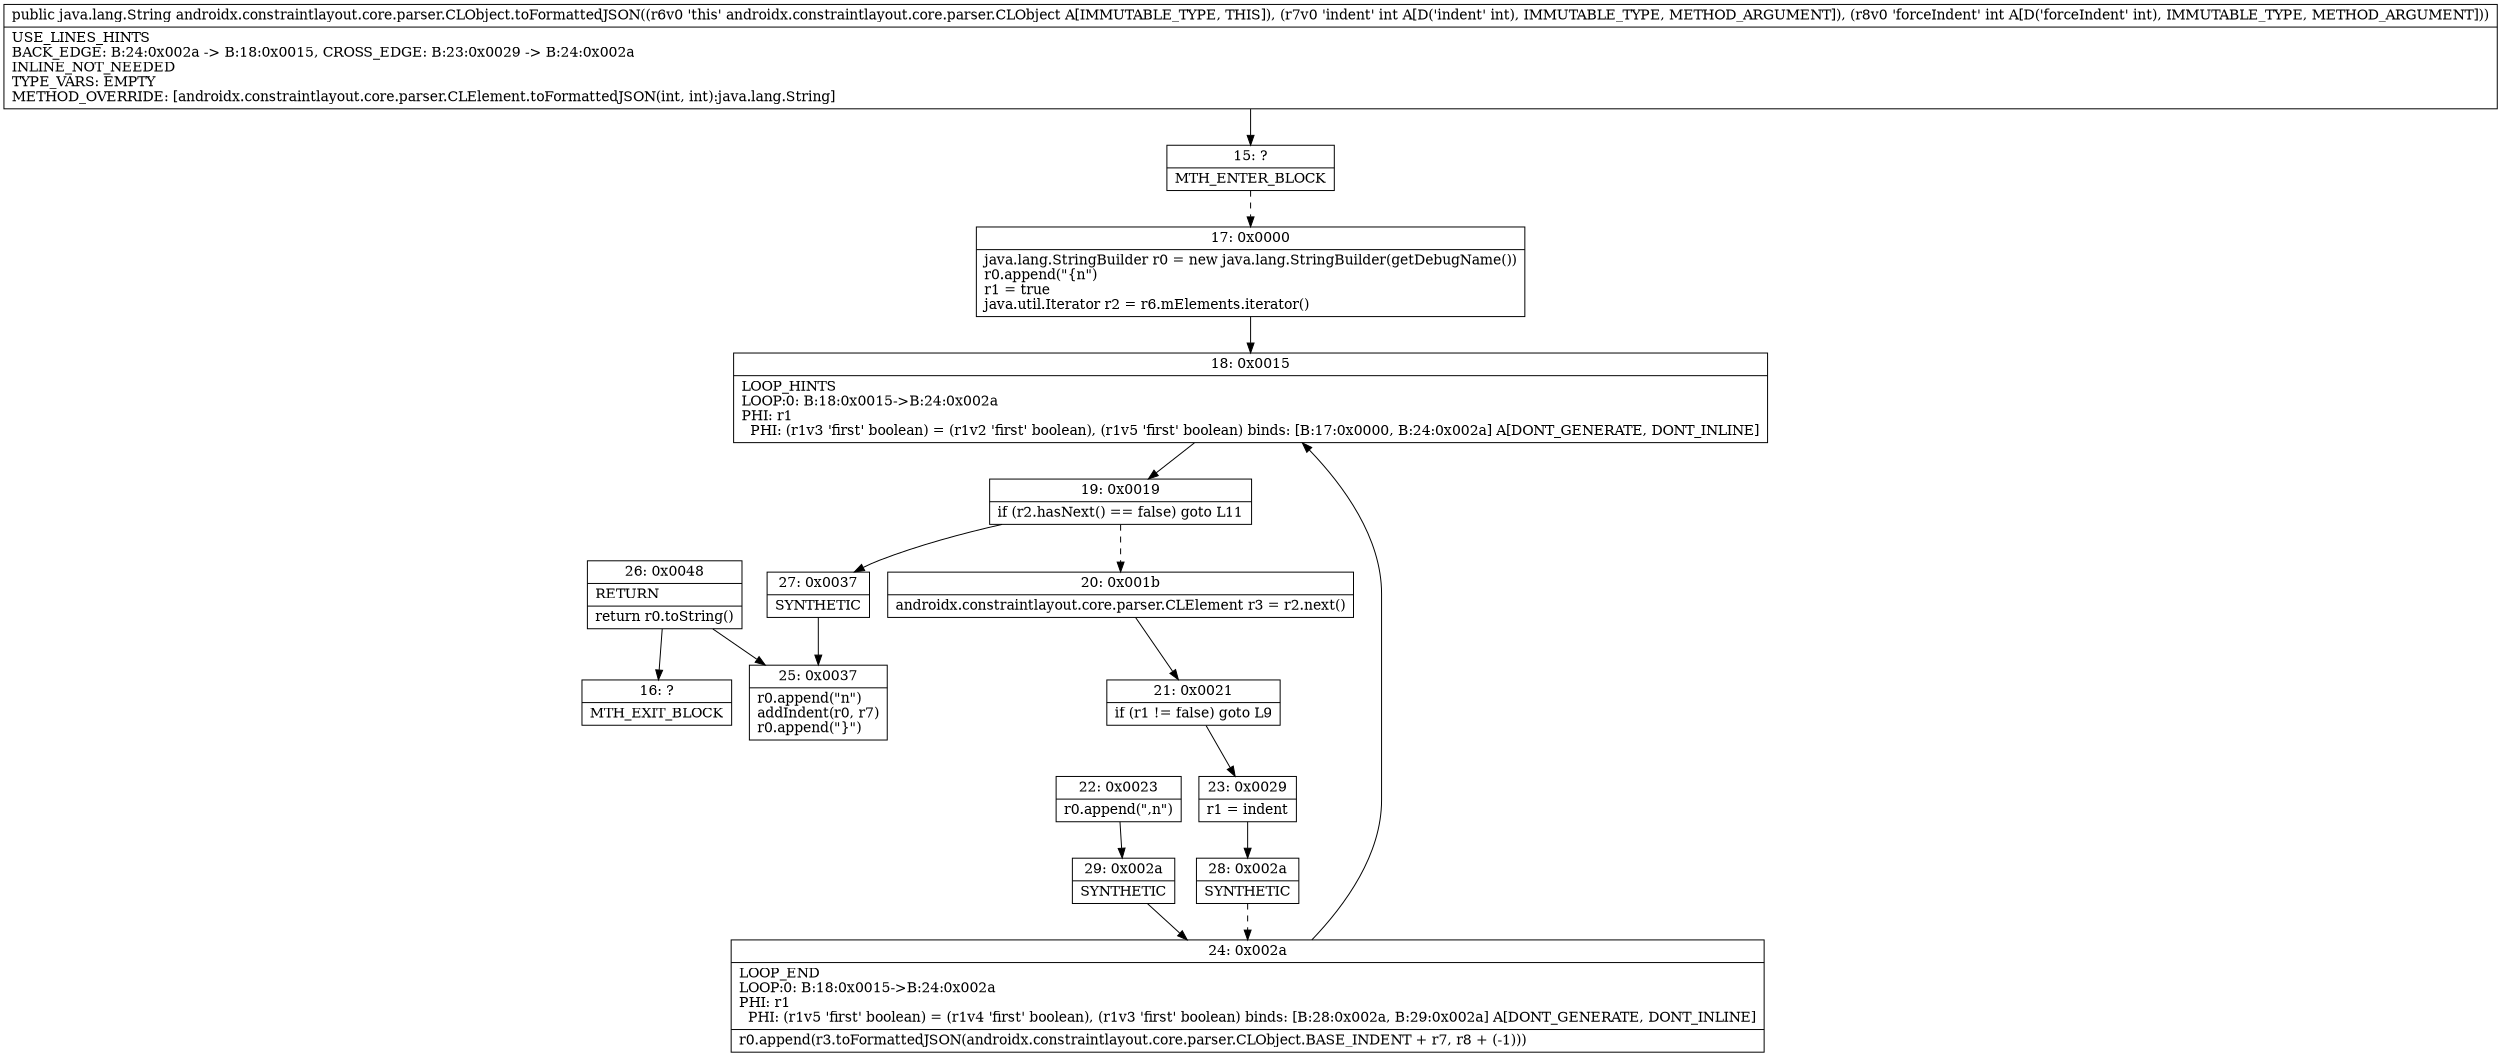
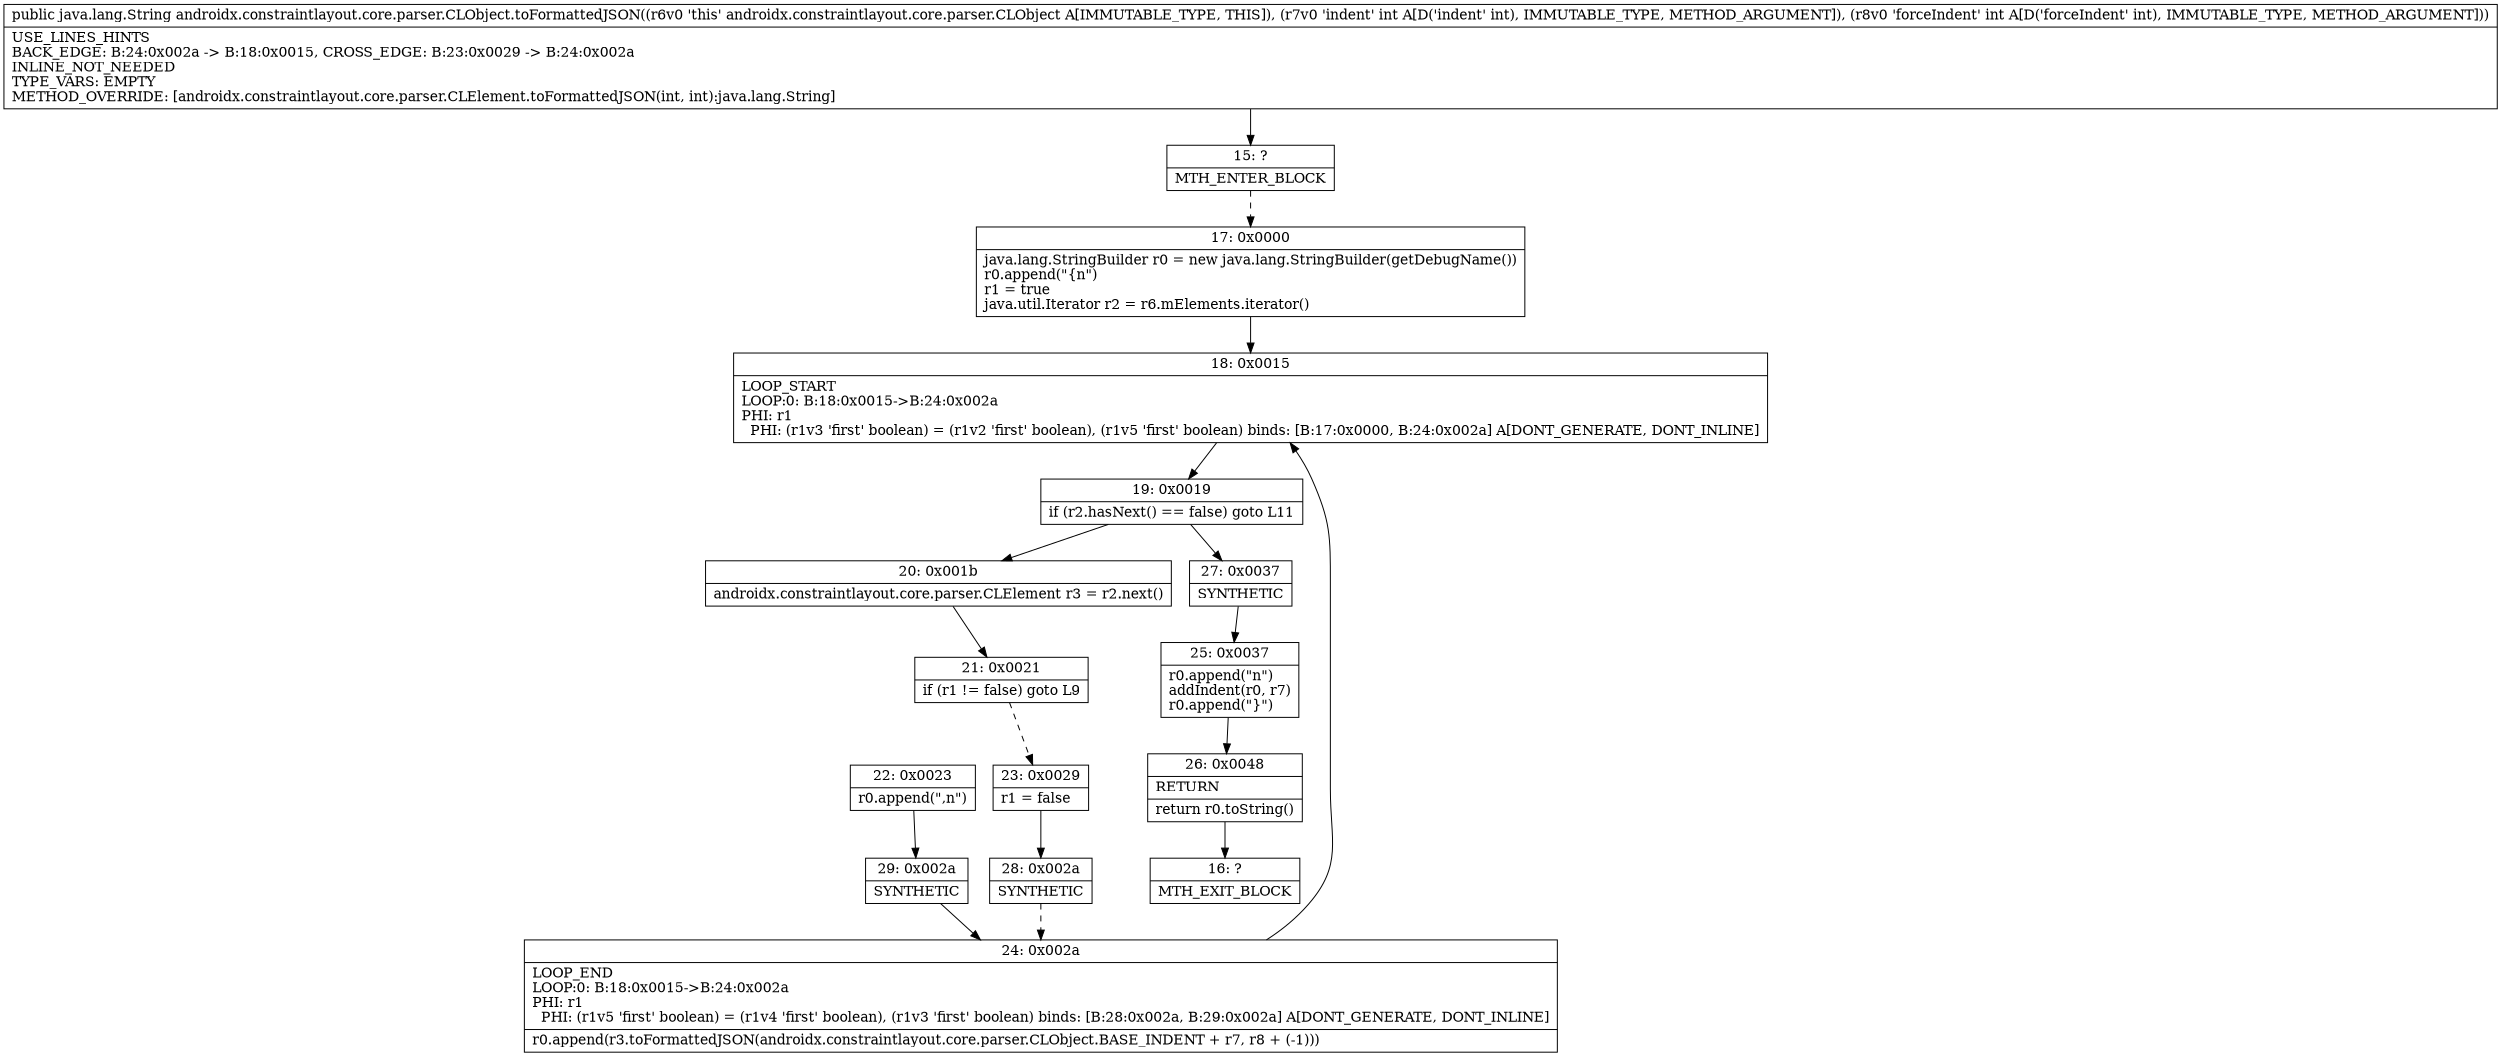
node "18: 0x0015": text "LOOP_HINTS" -> "LOOP_START"
edge "19: 0x0019" -> "20: 0x001b": style dashed -> solid
edge "26: 0x0048" -> "25: 0x0037": reversed
edge "21: 0x0021" -> "23: 0x0029": style solid -> dashed
node "23: 0x0029": text "r1 = indent" -> "r1 = false"
